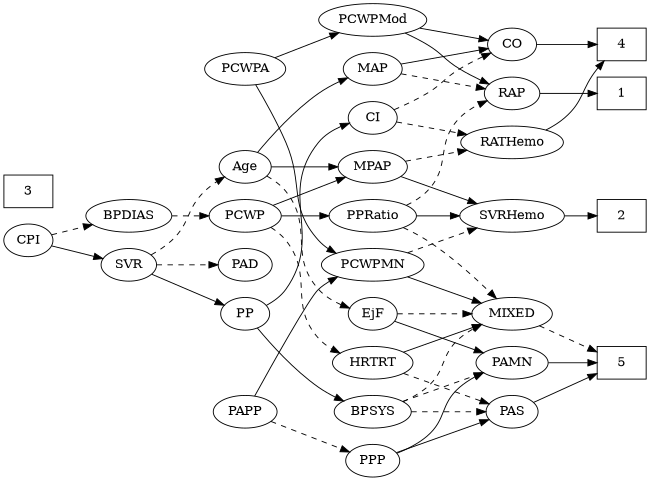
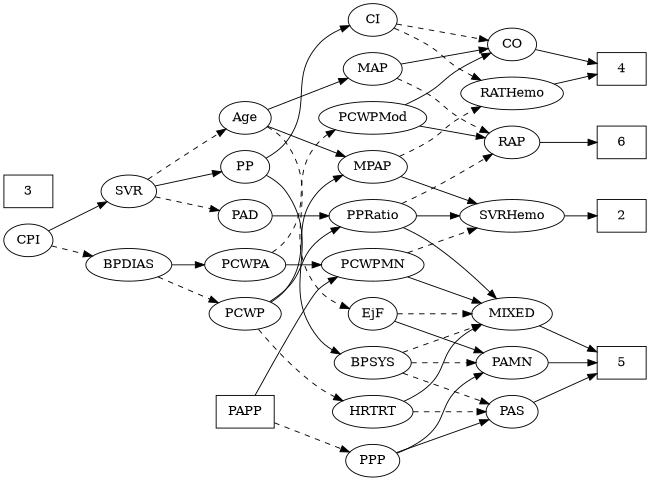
edge "PCWPA" -> "PCWPMod": style solid -> dashed
node "1": label "1" -> "6"
edge "PAD" -> "PPRatio": added
edge "PPRatio" -> "MIXED": style dashed -> solid
edge "BPDIAS" -> "PCWPA": added
edge "MIXED" -> "5": style dashed -> solid
node "PAPP": shape ellipse -> box
